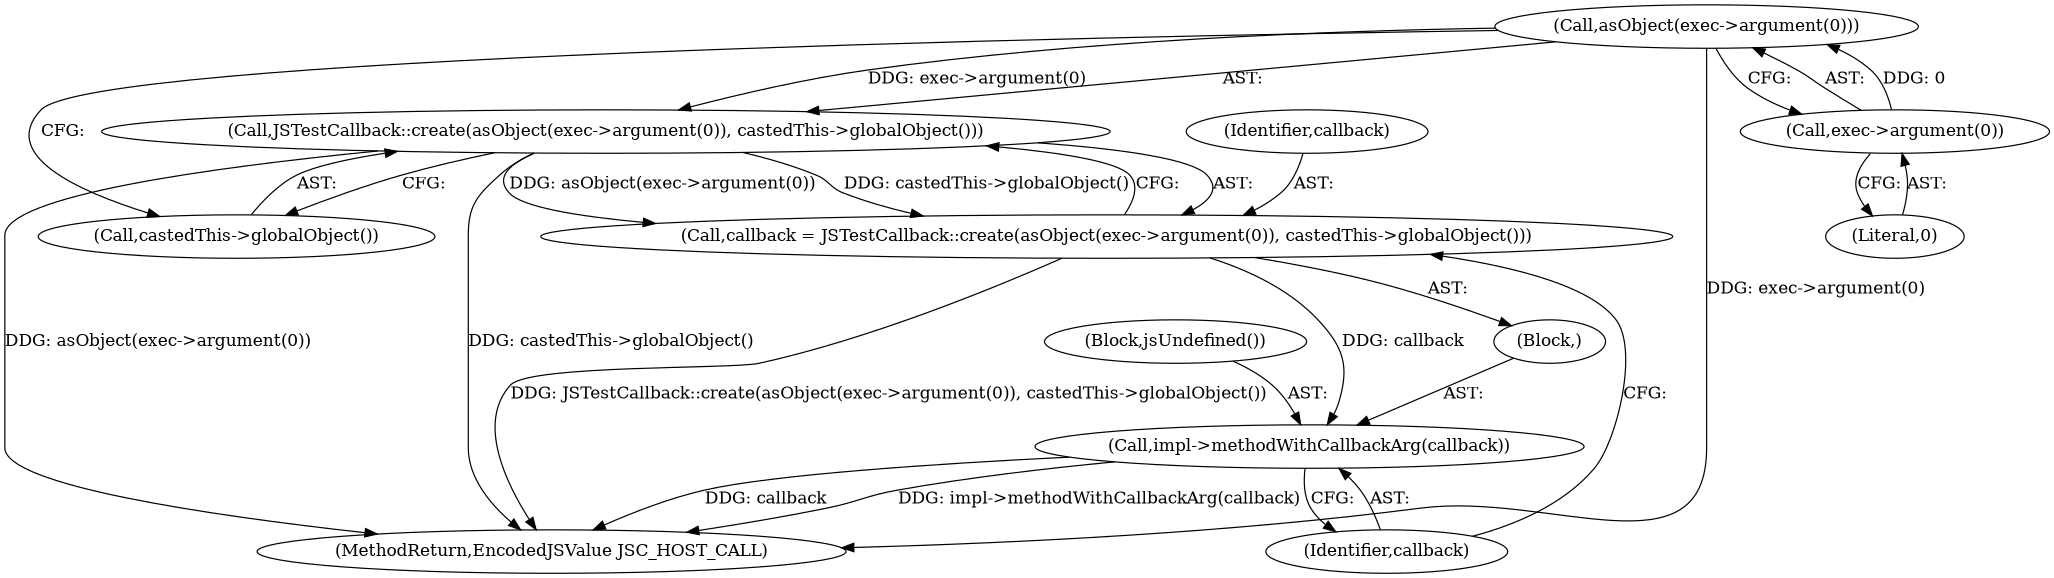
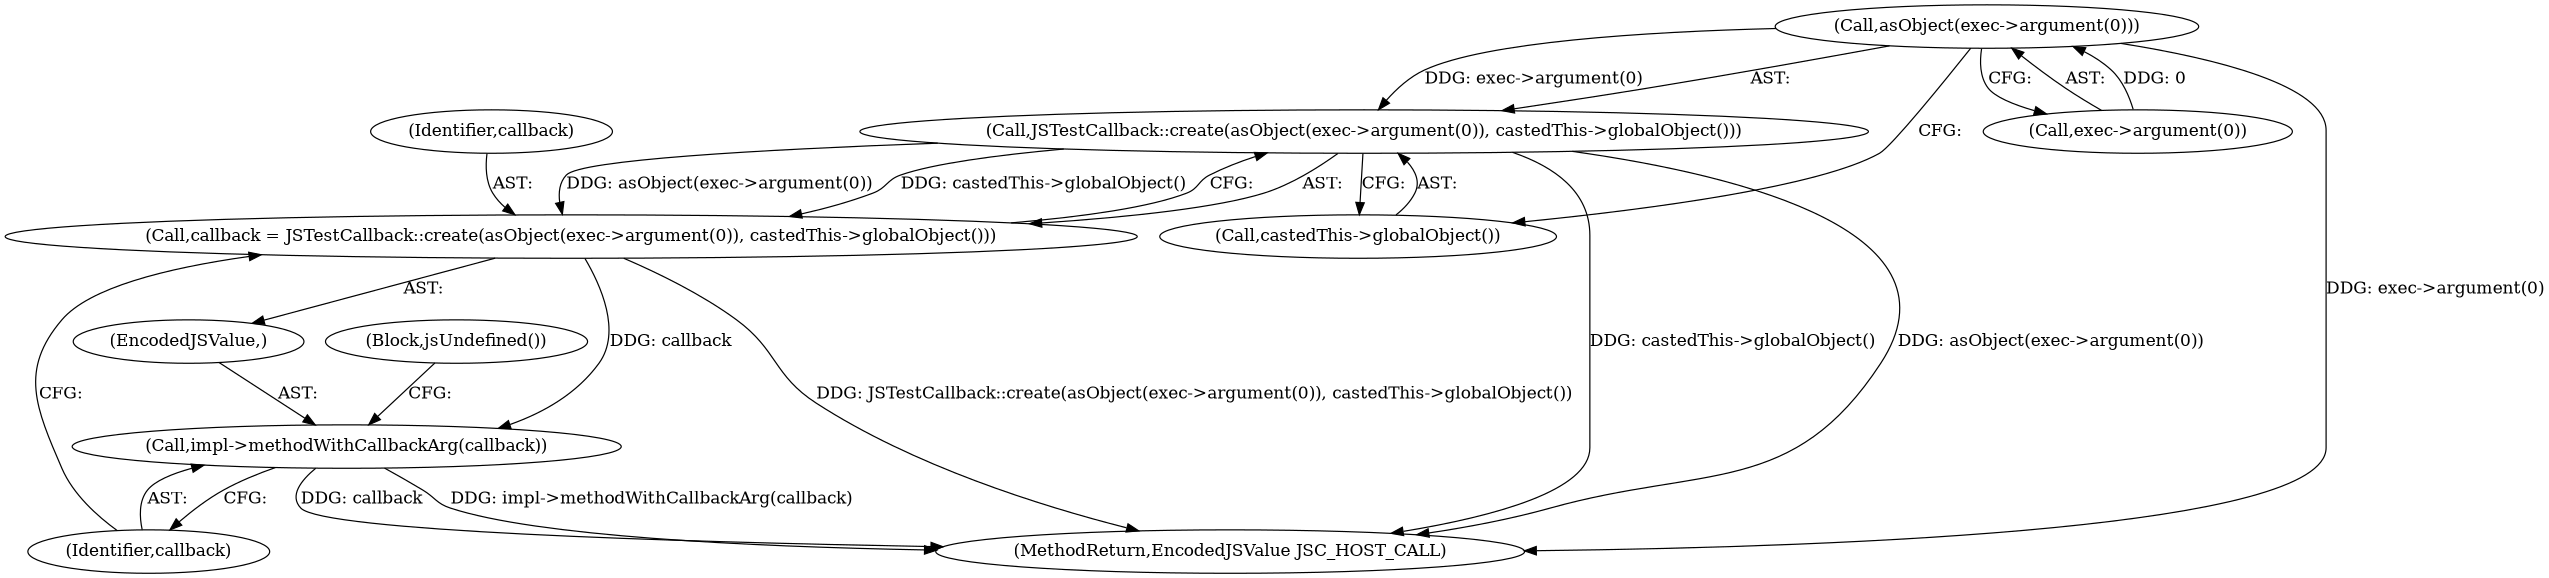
node "(Literal,0)": removed
node "(Block,)": label "(Block,)" -> "(EncodedJSValue,)"
edge "(Block,jsUndefined())" -> "(Call,impl->methodWithCallbackArg(callback))": label "AST: " -> "CFG: "
